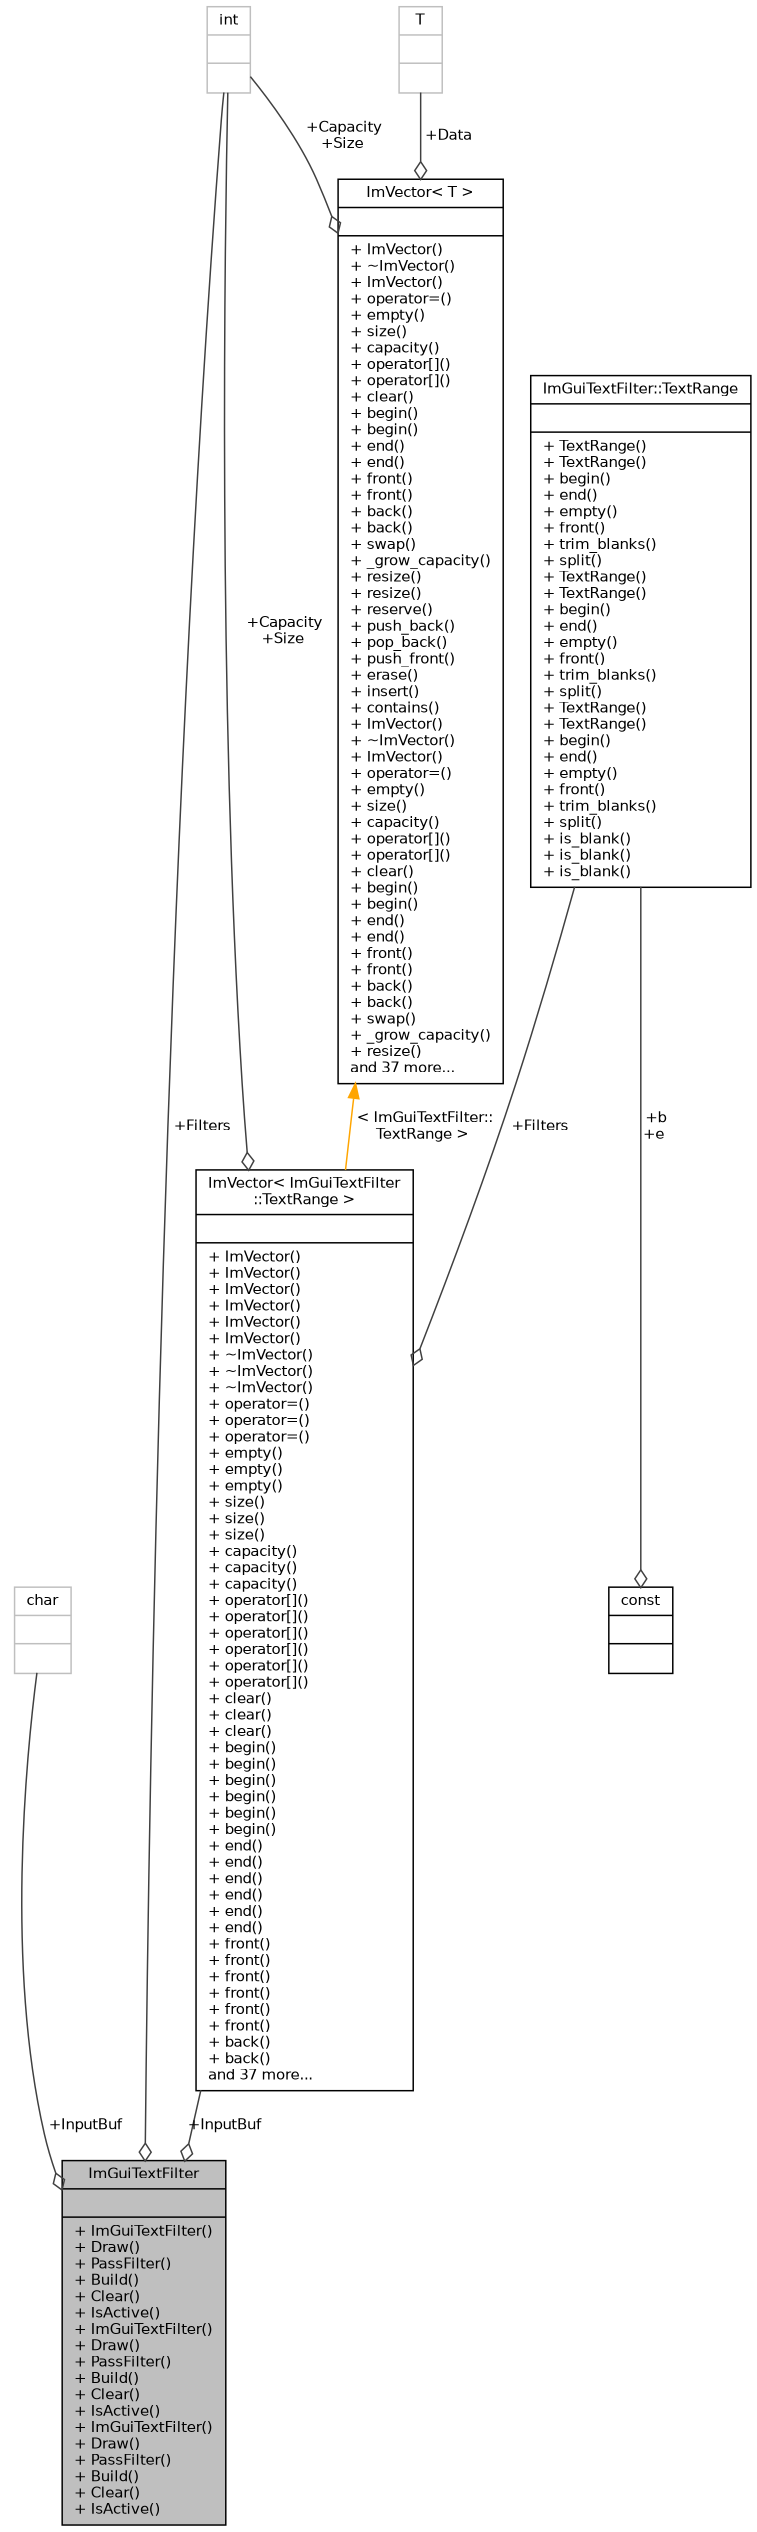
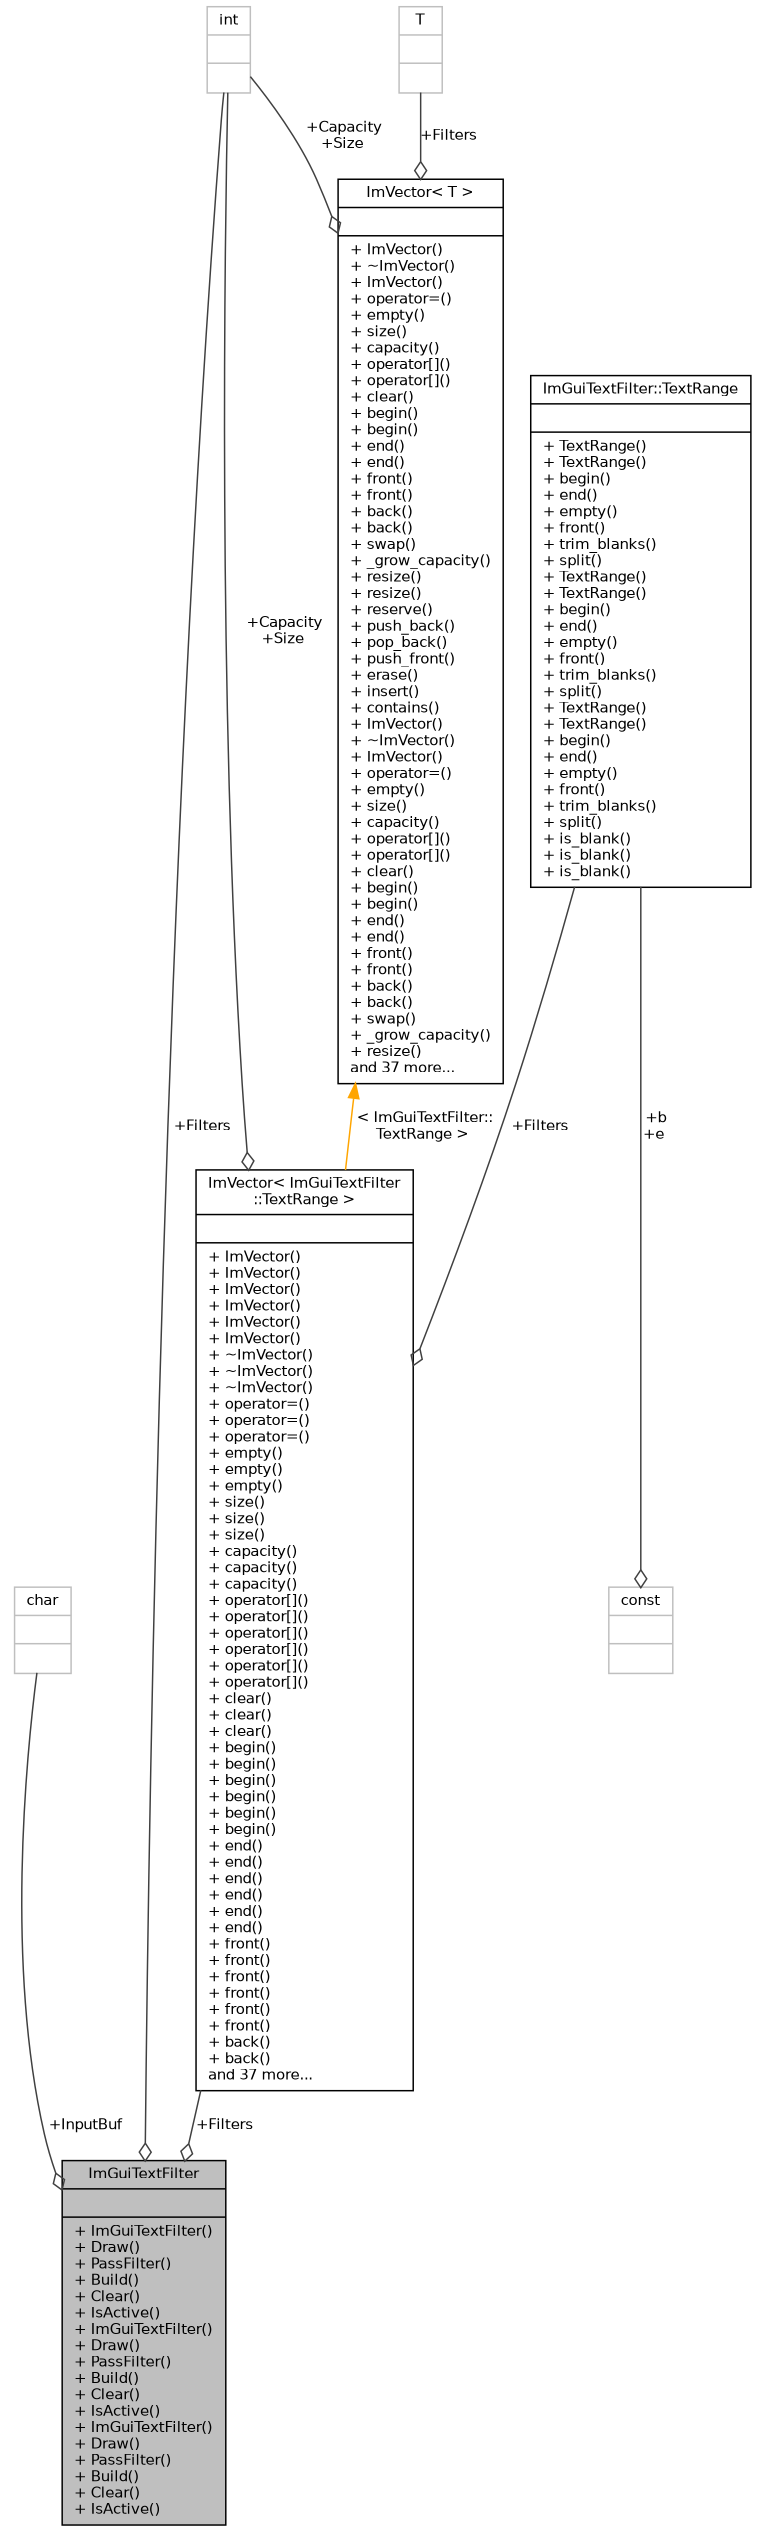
edge "T" -> "ImVector< T >": label " +Data" -> " +Filters"
node "const": color black -> grey75
edge "ImVector< ImGuiTextFilter" -> "ImGuiTextFilter": label " +InputBuf" -> " +Filters"
